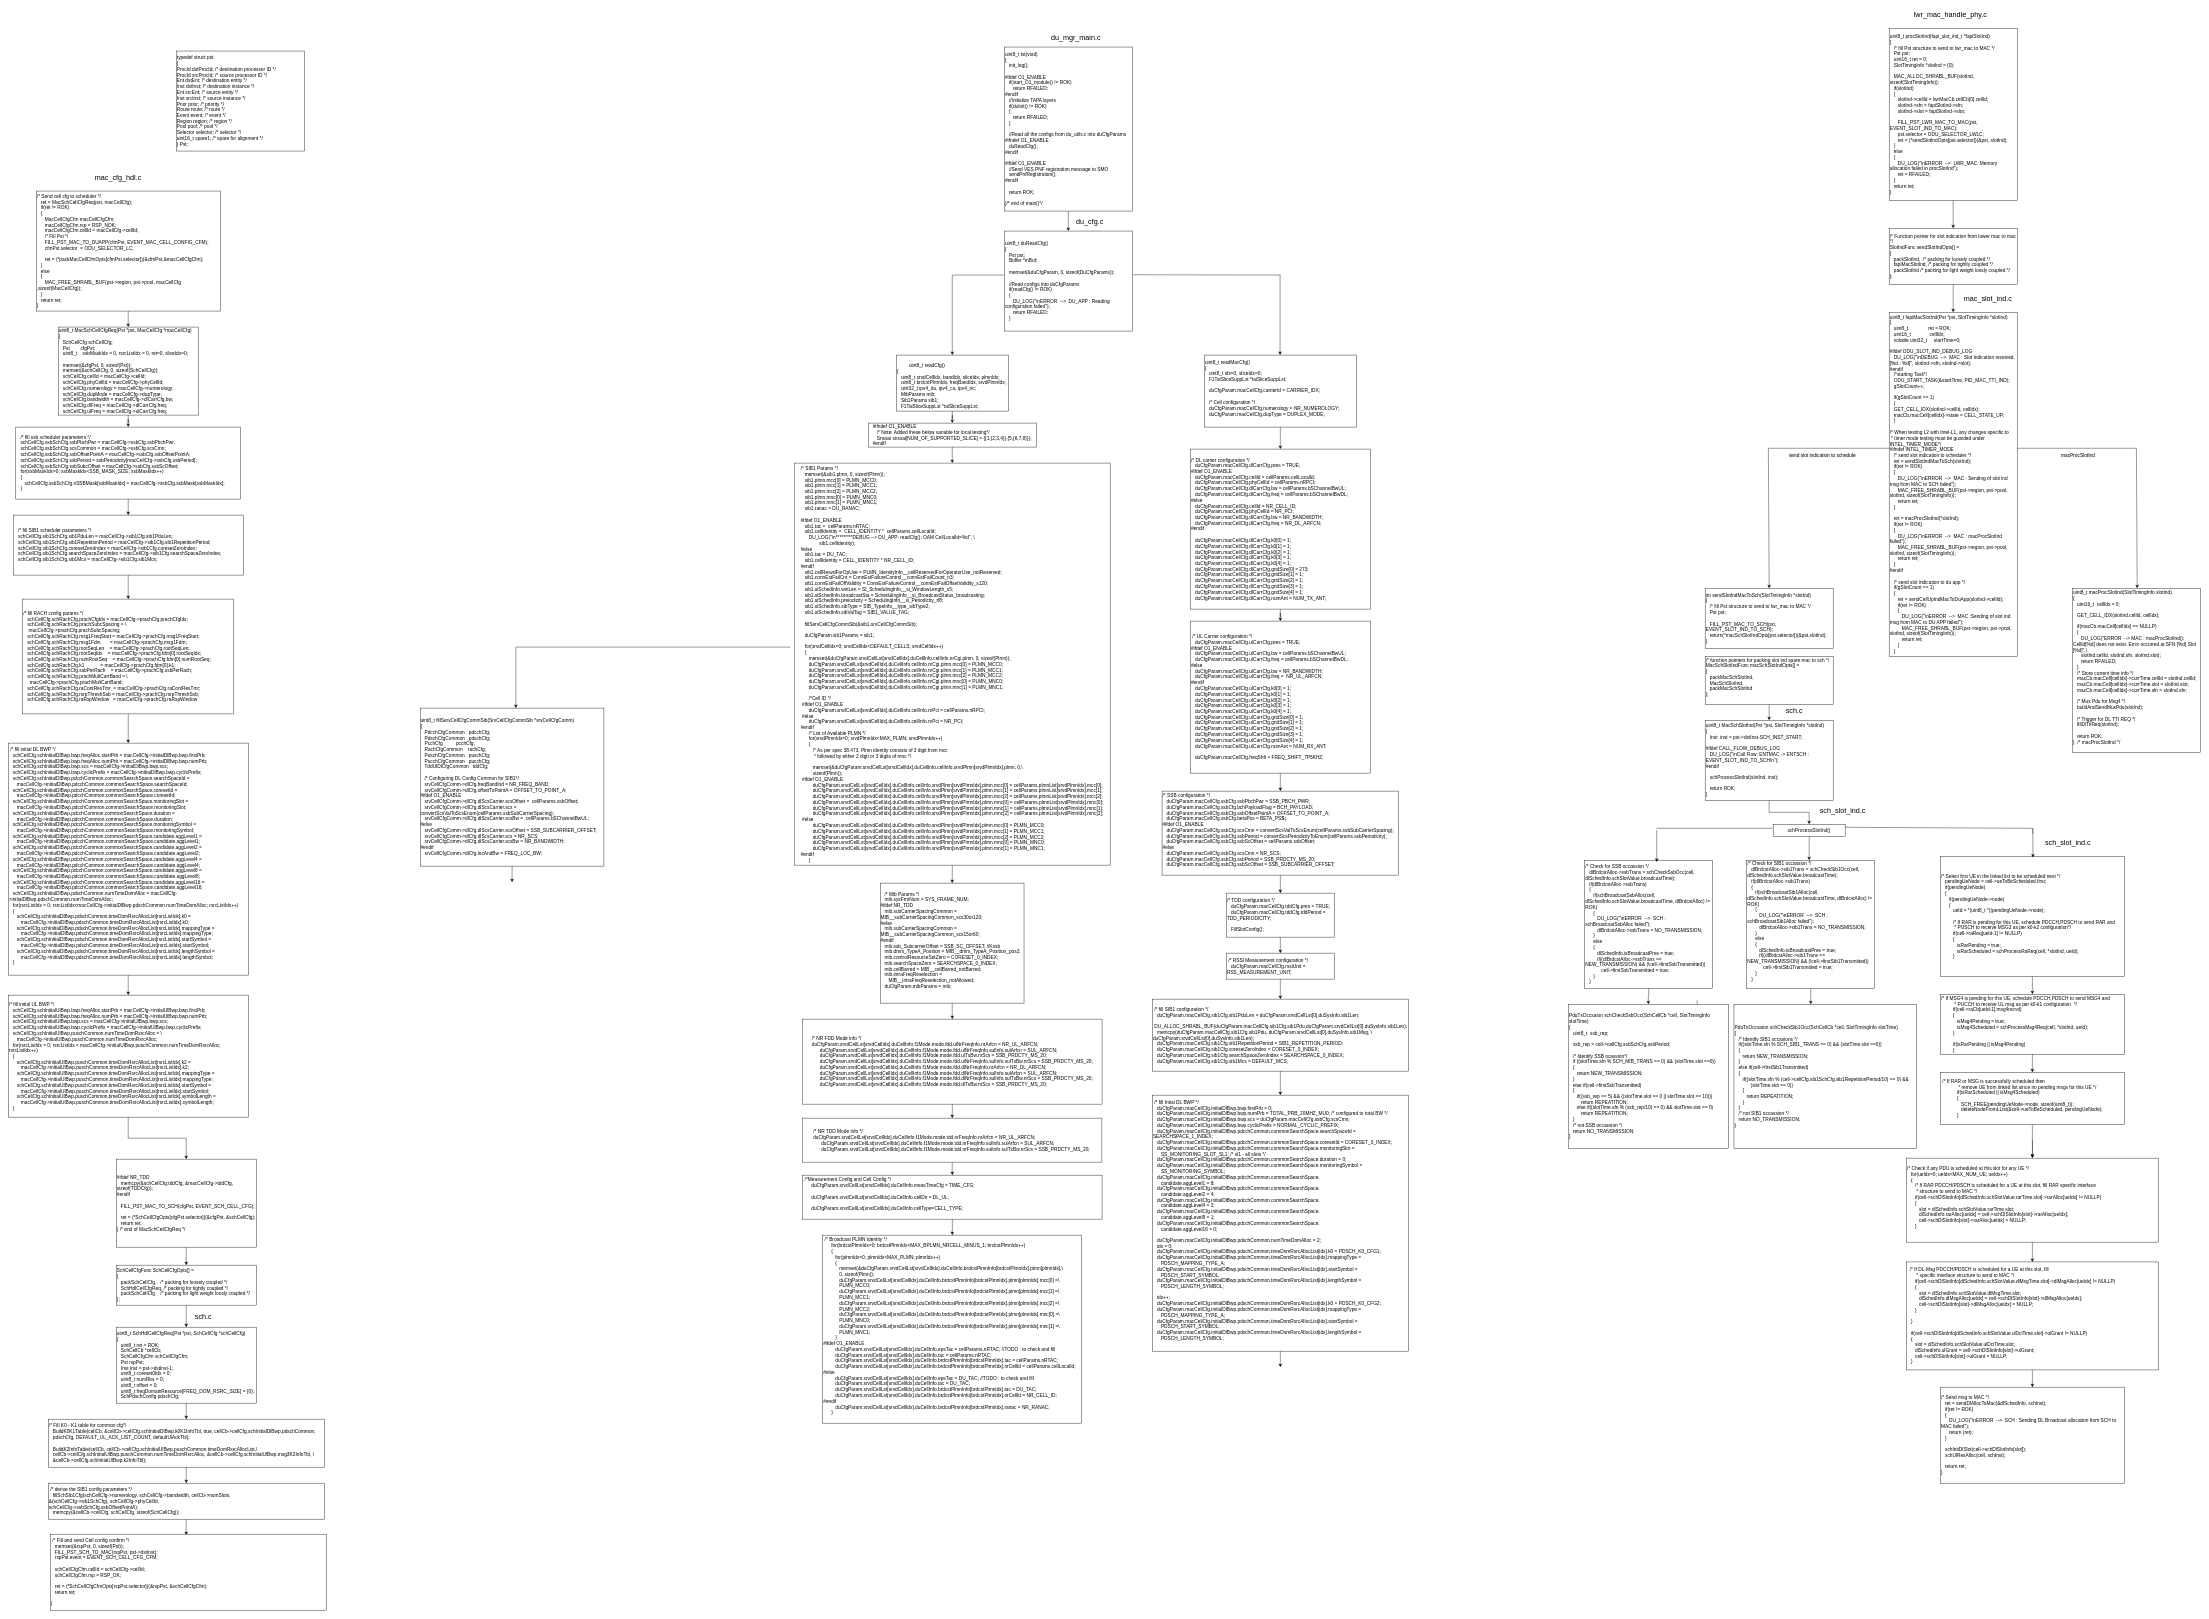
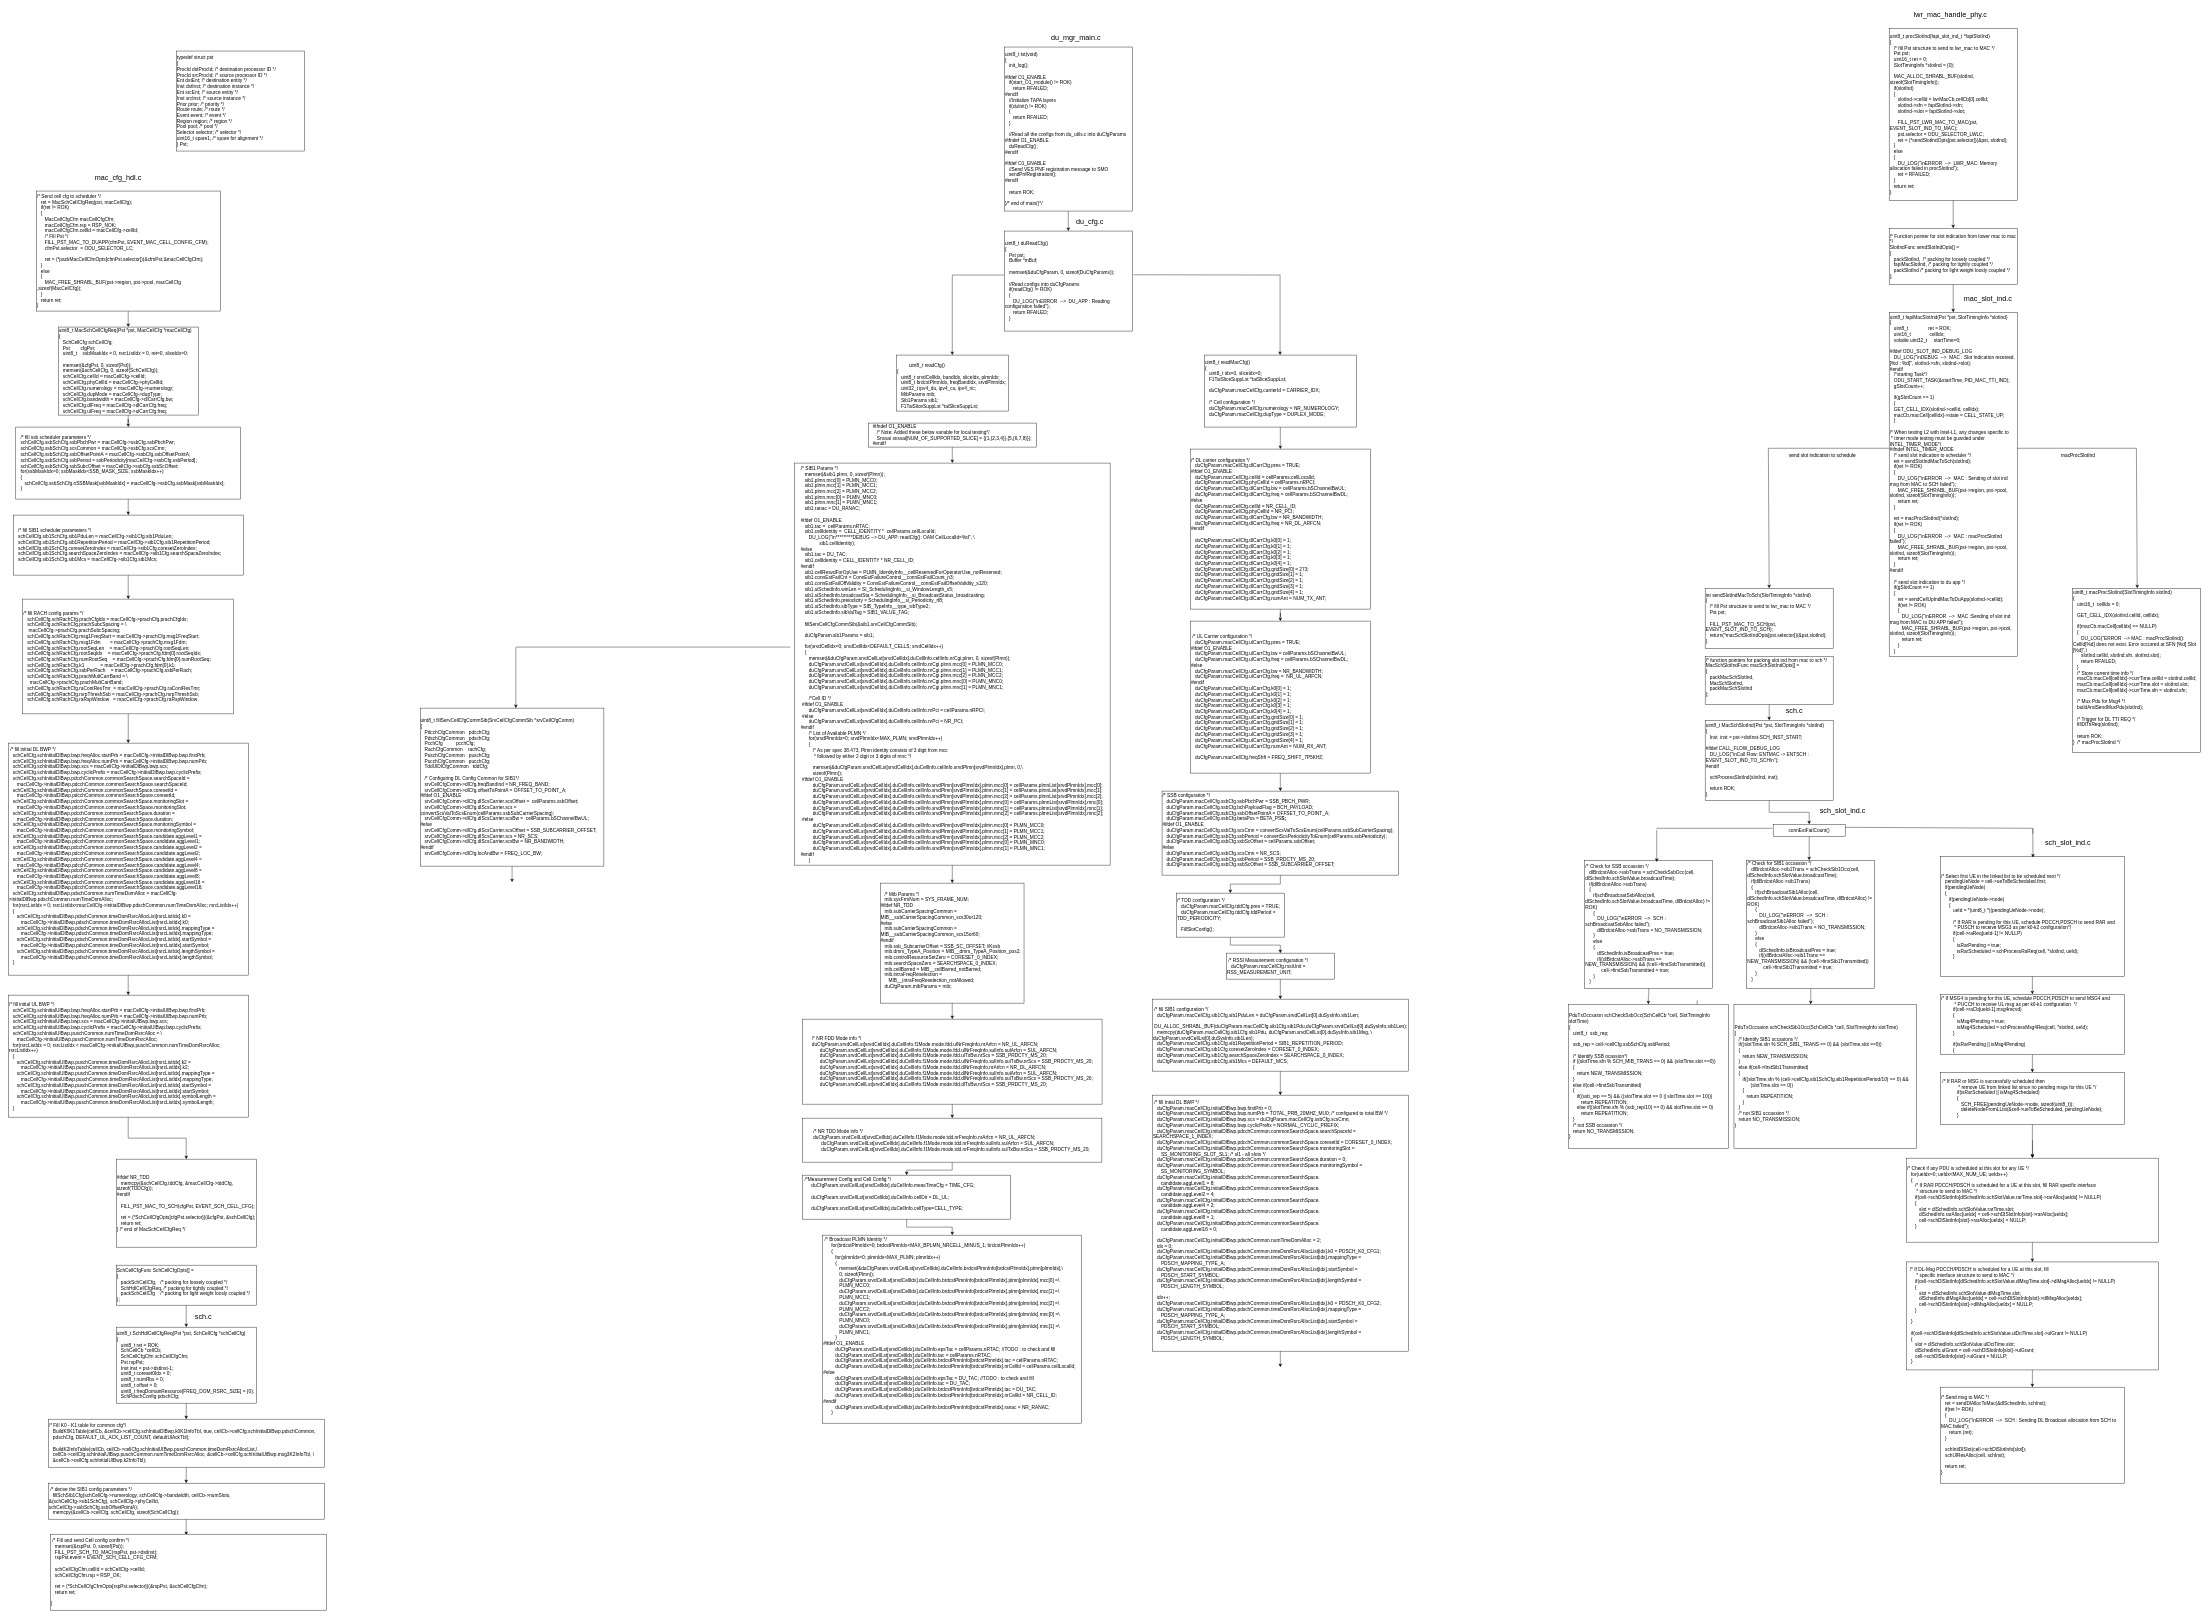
edge "uint8_t readCfg() { uint8_t srvdCellIdx, bandIdx, sliceIdx, plmnIdx; uint8_t brdcstPlmnIdx, freqBandIdx, srvdPlmnIdx; uint32_t ipv4_du, ipv4_cu, ipv4_ric; MibParams mib; Sib1Params sib1; F1TaiSliceSuppLst *taiSliceSuppLst;" -> "#ifndef O1_ENABLE /* Note: Added these below variable for local testing*/ Snssai snssai[NUM_OF_SUPPORTED_SLICE] = {{1,{2,3,4}},{5,{6,7,8}}}; #endif": removed
node "/* function pointers for packing slot ind spare mac to sch */ MacSchSlotIndFunc macSchSlotIndOpts[] = { packMacSchSlotInd, MacSchSlotInd, packMacSchSlotInd };": label "/* function pointers for packing slot ind spare mac to sch */ MacSchSlotIndFunc macSchSlotIndOpts[] = { packMacSchSlotInd, MacSchSlotInd, packMacSchSlotInd };" -> "/* function pointers for packing slot ind from mac to sch */ MacSchSlotIndFunc macSchSlotIndOpts[] = { packMacSchSlotInd, MacSchSlotInd, packMacSchSlotInd };"
node "schProcessSlotInd()": label "schProcessSlotInd()" -> "connEstFailCount()"
node "/* TDD configuration */ duCfgParam.macCellCfg.tddCfg.pres = TRUE; duCfgParam.macCellCfg.tddCfg.tddPeriod = TDD_PERIODICITY; FillSlotConfig();": moved (1280, 915) -> (1230, 915)
node "/*Measurement Config and Cell Config */ duCfgParam.srvdCellLst[srvdCellIdx].duCellInfo.measTimeCfg = TIME_CFG; duCfgParam.srvdCellLst[srvdCellIdx].duCellInfo.cellDir = DL_UL; duCfgParam.srvdCellLst[srvdCellIdx].duCellInfo.cellType=CELL_TYPE;": size 299x44 -> 208x44
edge "#ifdef NR_TDD memcpy(&schCellCfg.tddCfg, &macCellCfg->tddCfg, sizeof(TDDCfg)); #endif FILL_PST_MAC_TO_SCH(cfgPst, EVENT_SCH_CELL_CFG); ret = (*SchCellCfgOpts[cfgPst.selector])(&cfgPst, &schCellCfg); return ret; } /* end of MacSchCellCfgReq */" -> "SchCellCfgFunc SchCellCfgOpts[] = { packSchCellCfg, /* packing for loosely coupled */ SchHdlCellCfgReq, /* packing for tightly coupled */ packSchCellCfg /* packing for light weight loosly coupled */ };": removed
